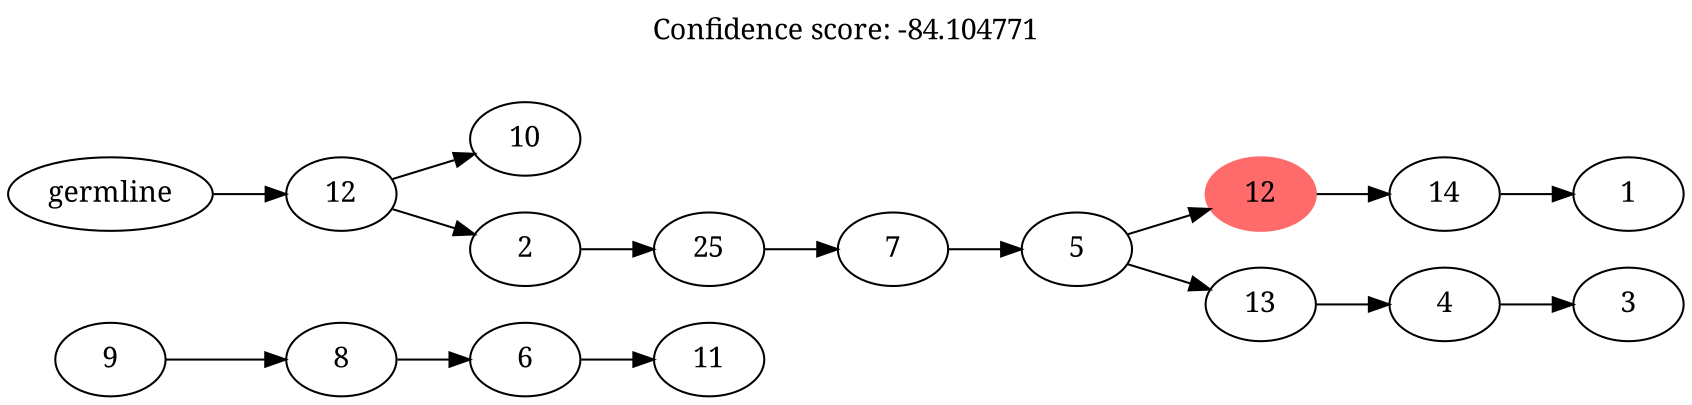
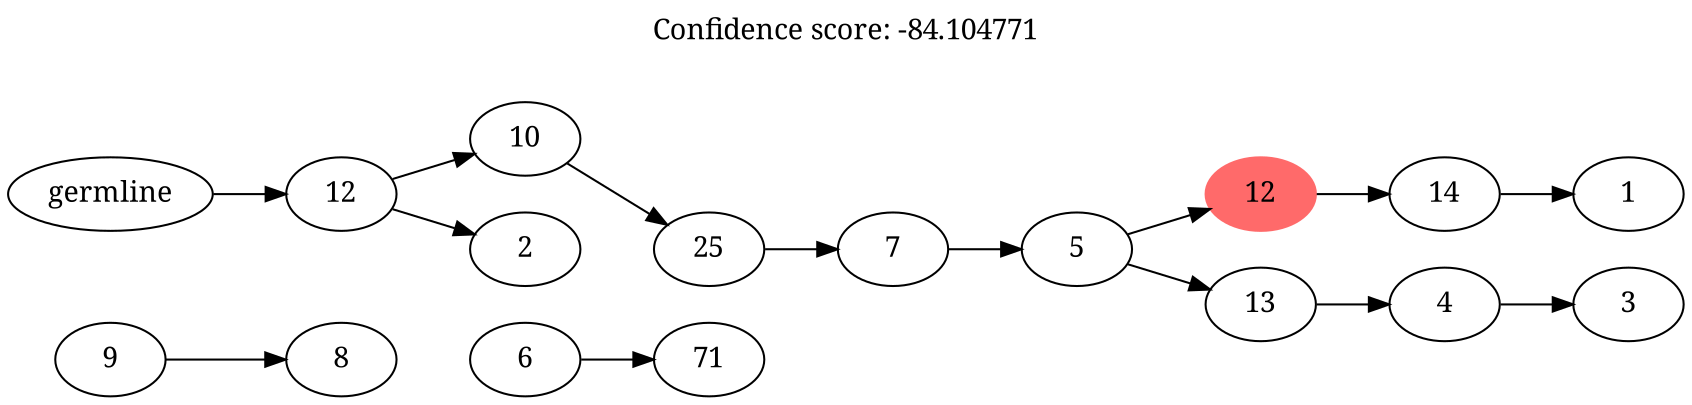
edge "2" -> "25": now "10" -> "25"
edge "8" -> "6": removed
node "11": label "11" -> "71"
